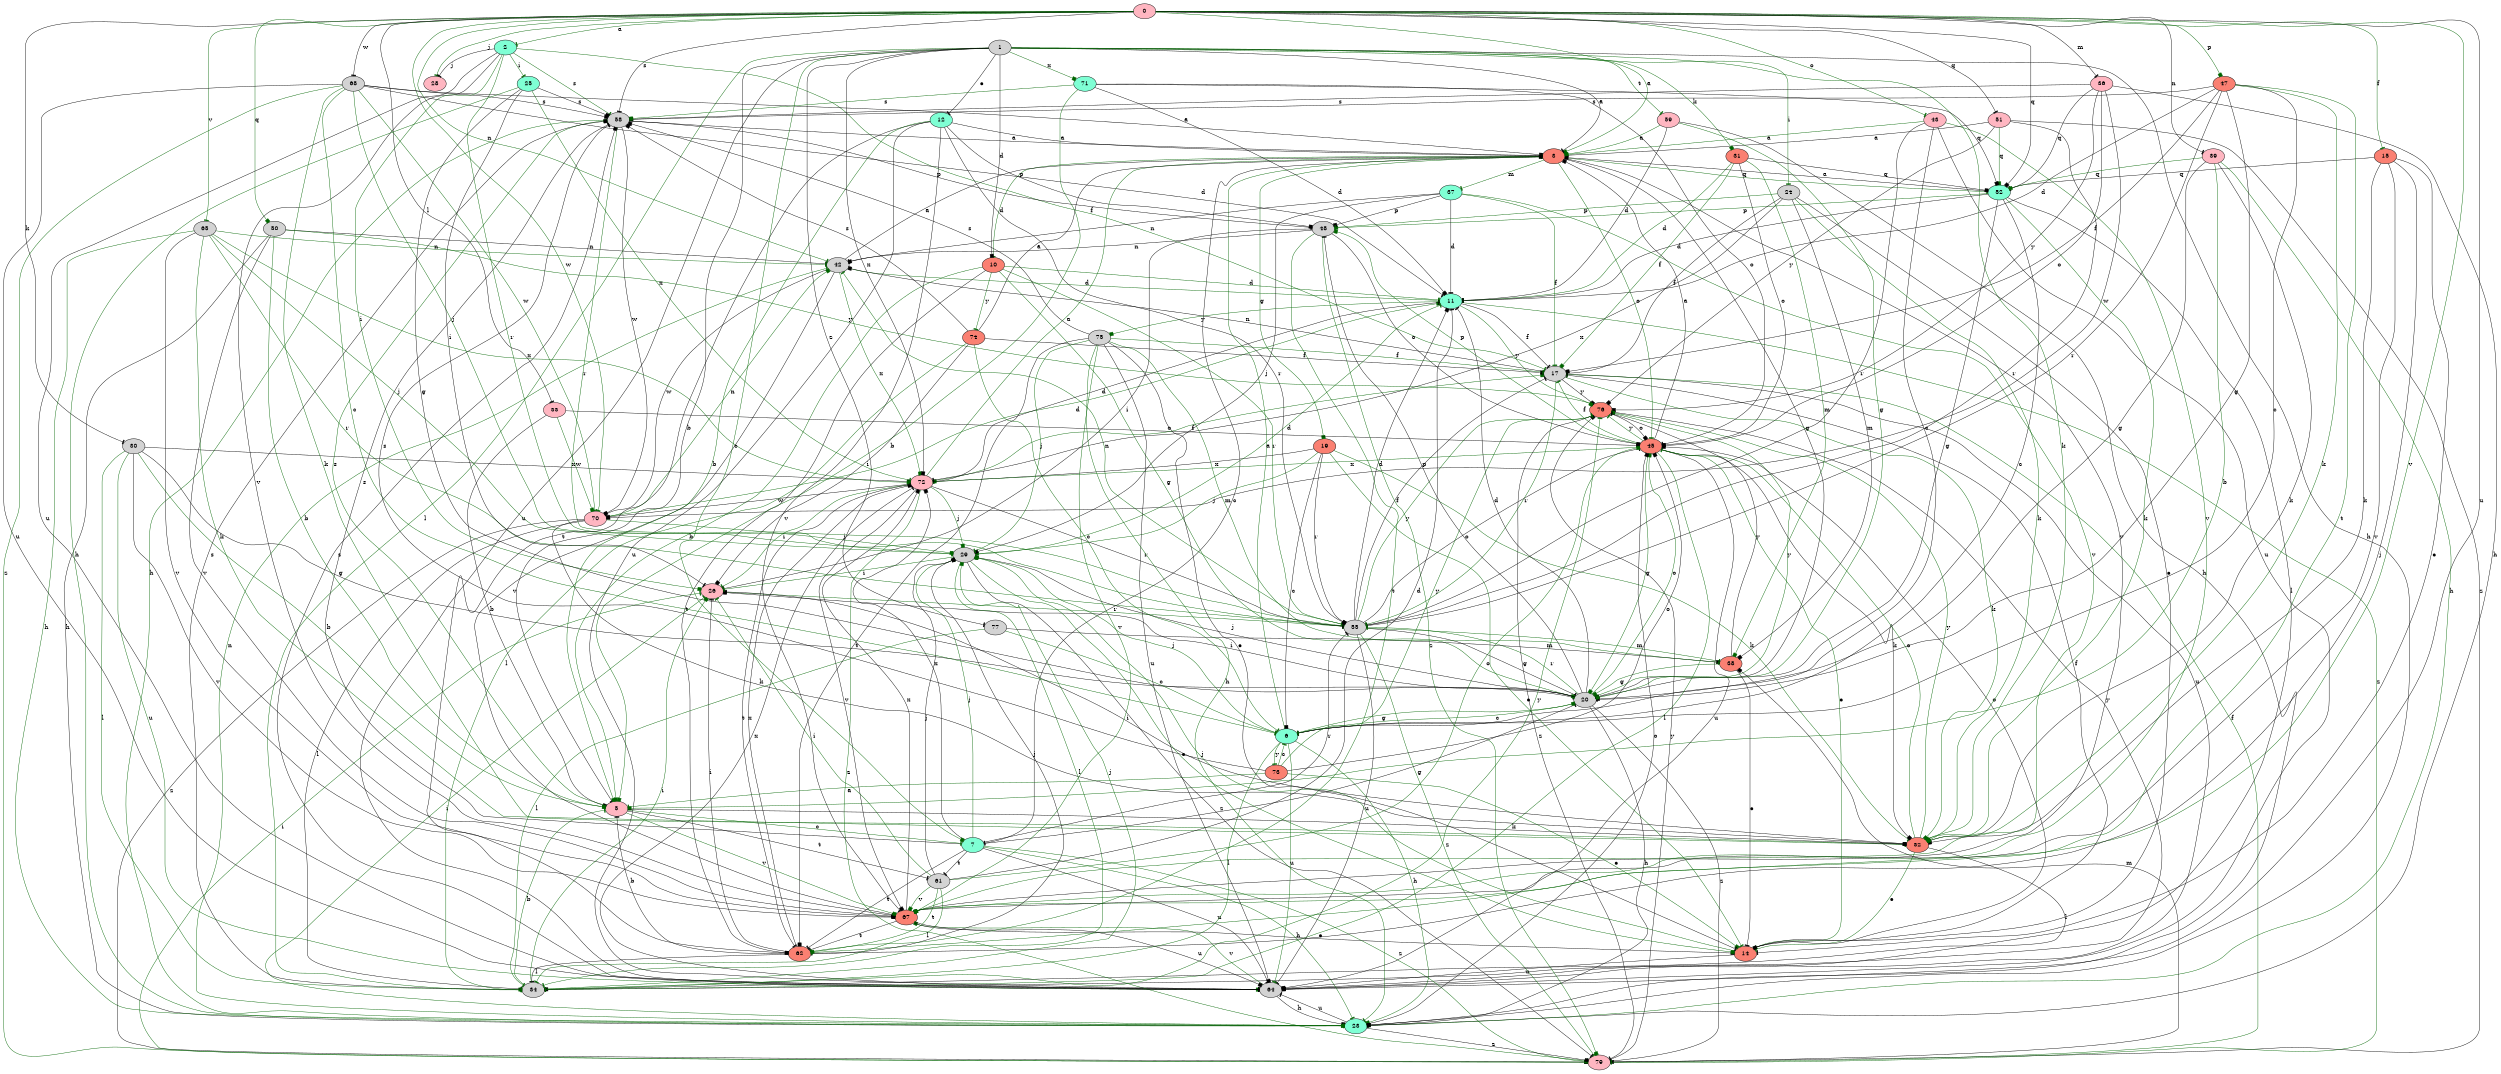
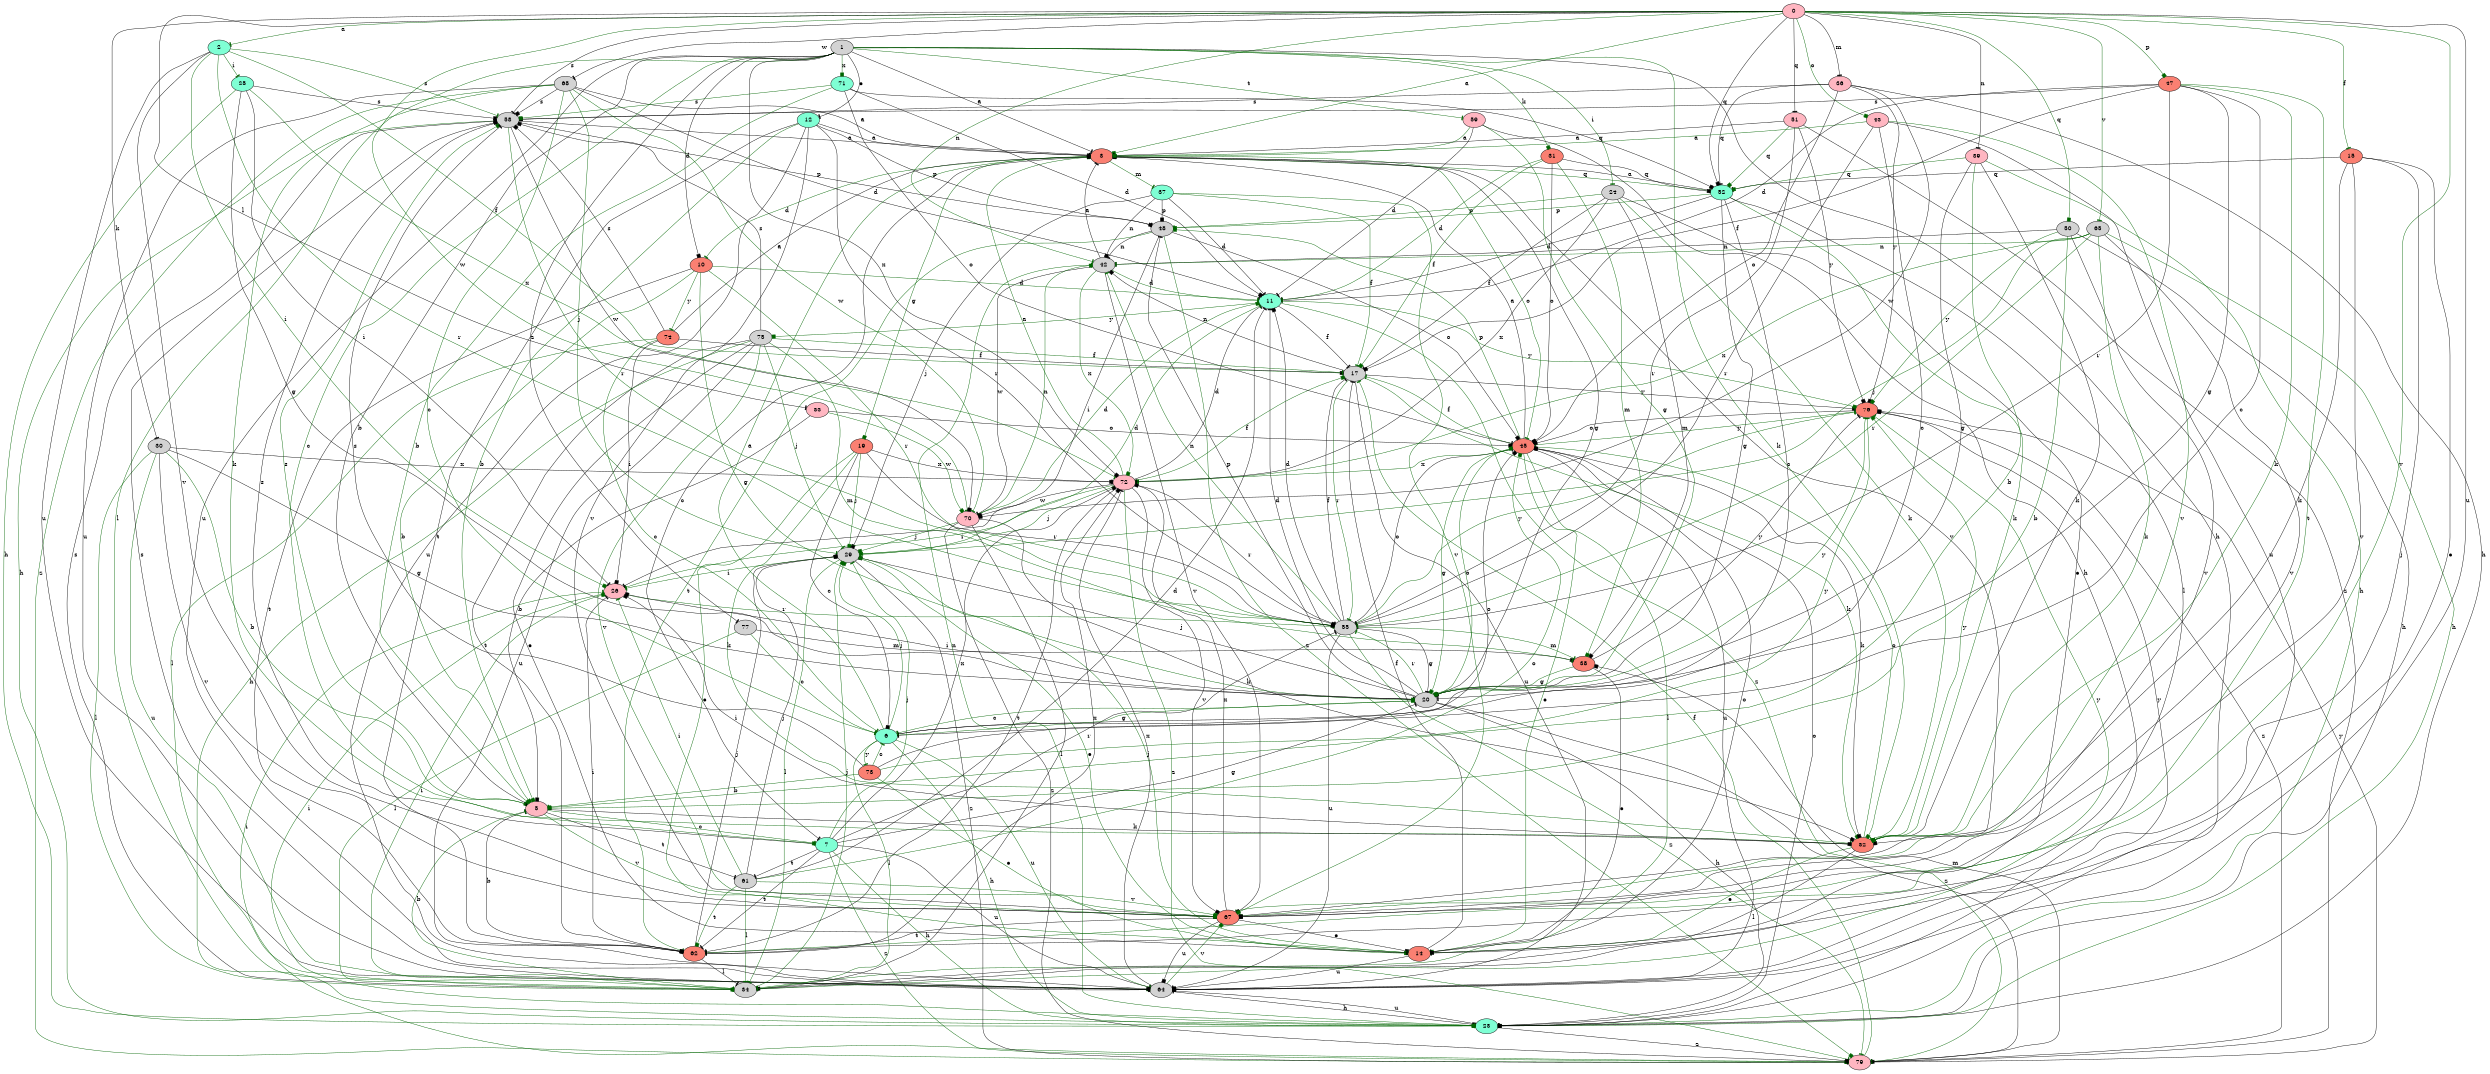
edge "0" -> "43": arrowhead tee -> box
node "28": removed
edge "73" -> "5": label "a" -> "b"
